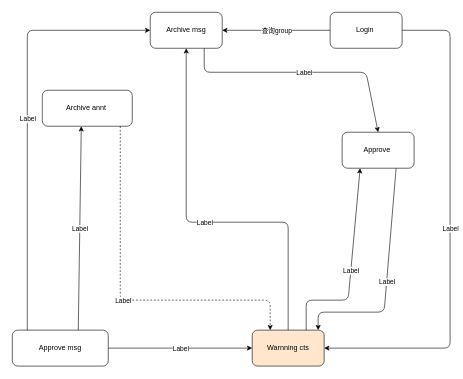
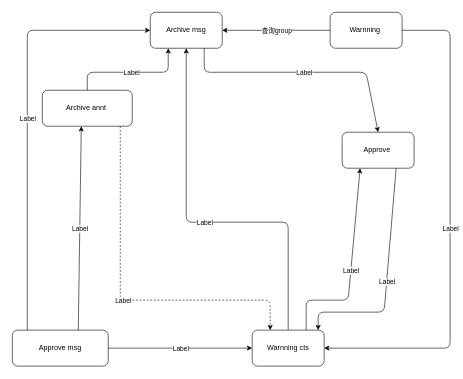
node "Login": label "Login" -> "Warnning"
edge "Archive annt" -> "Archive msg": added, label "Label"
node "Warnning cts": fillcolor #ffe6cc -> #ffffff
